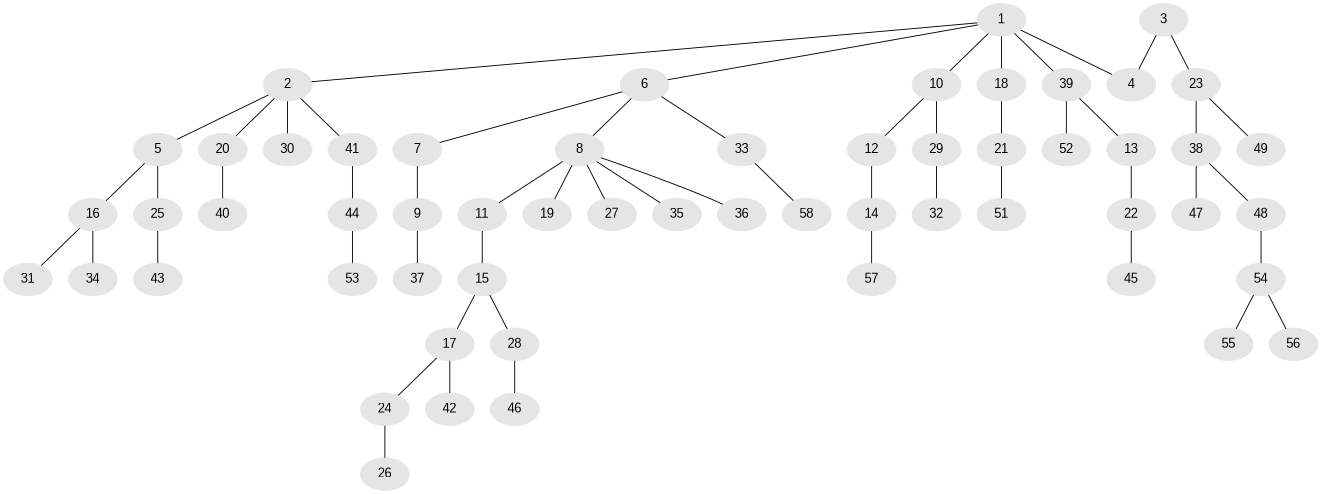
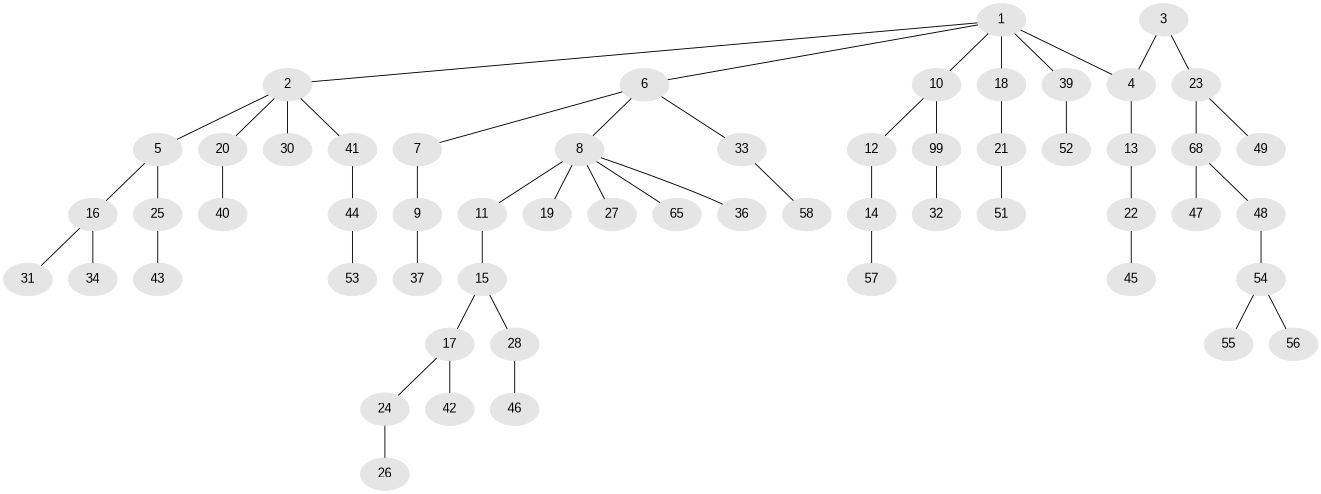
edge "39" -- "13": now "4" -- "13"
node "29": label "29" -> "99"
node "38": label "38" -> "68"
node "35": label "35" -> "65"
